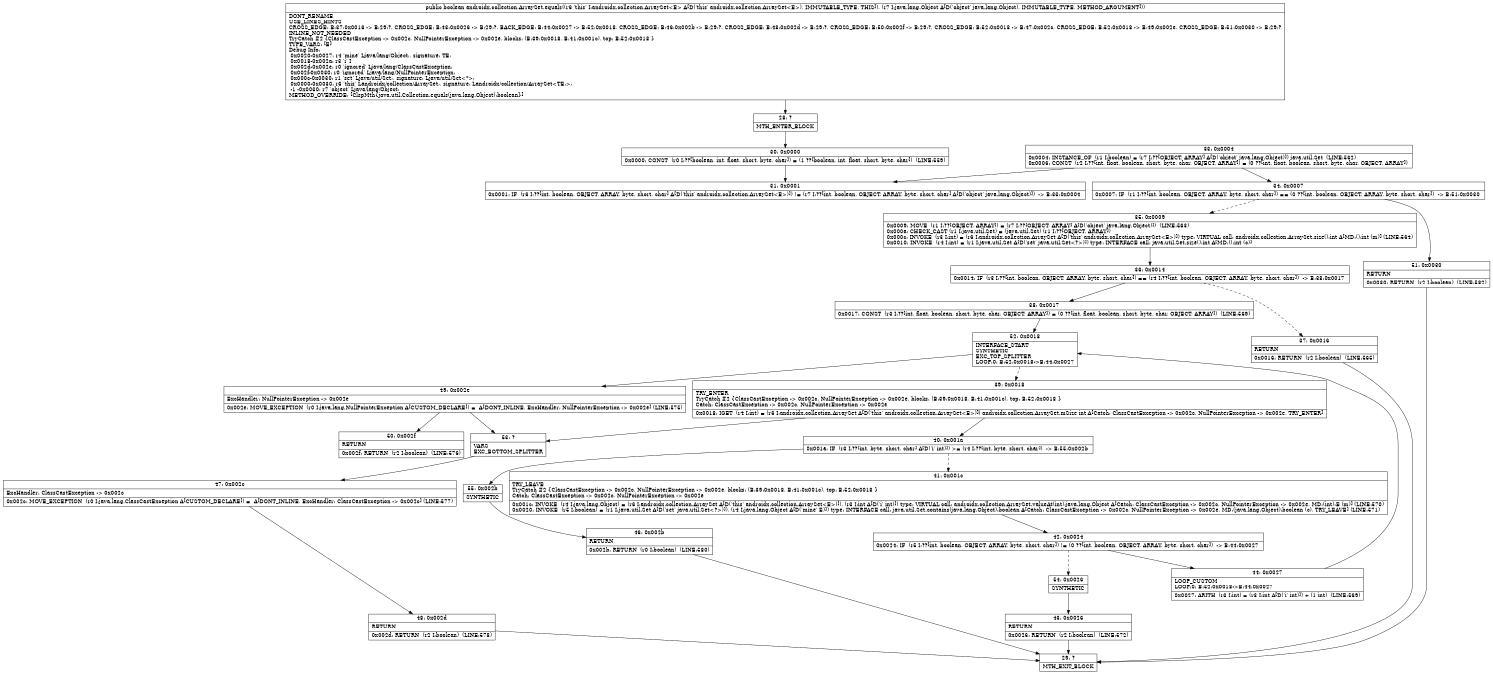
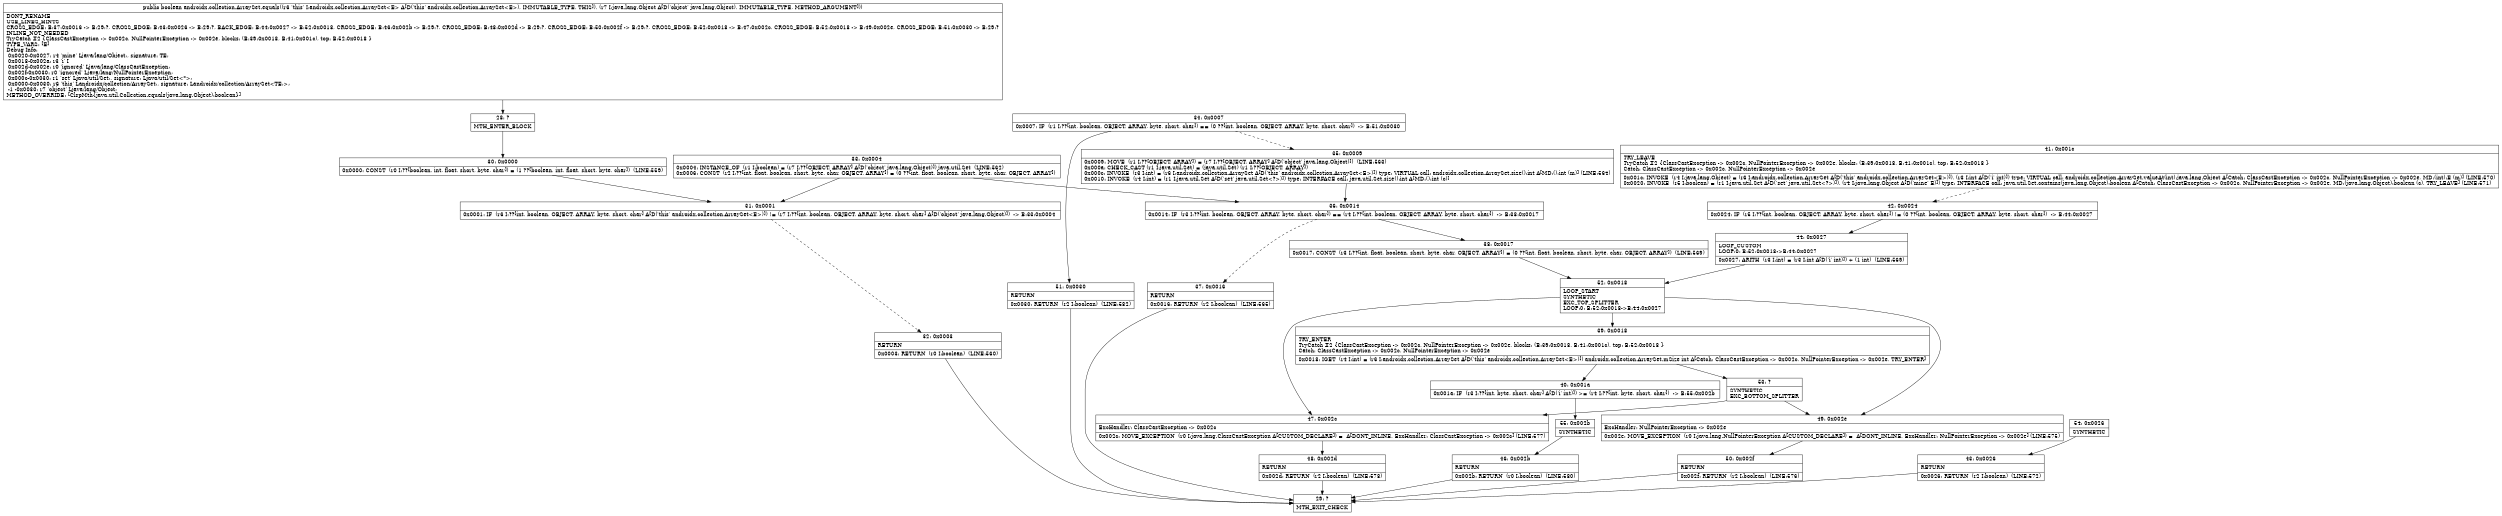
edge "33: 0x0004" -> "34: 0x0007": now "33: 0x0004" -> "36: 0x0014"
edge "52: 0x0018" -> "47: 0x002c": added
node "52: 0x0018": text "INTERFACE_START" -> "LOOP_START"
node "32: 0x0003": added
edge "52: 0x0018" -> "39: 0x0018": style dashed -> solid
edge "49: 0x002e" -> "53: ?": reversed
node "53: ?": text "VARS" -> "SYNTHETIC"
edge "40: 0x001a" -> "41: 0x001c": removed
edge "50: 0x002f" -> "29: ?": added
edge "41: 0x001c" -> "42: 0x0024": style solid -> dashed
edge "42: 0x0024" -> "54: 0x0026": removed
node "29: ?": text "MTH_EXIT_BLOCK" -> "MTH_EXIT_CHECK"
